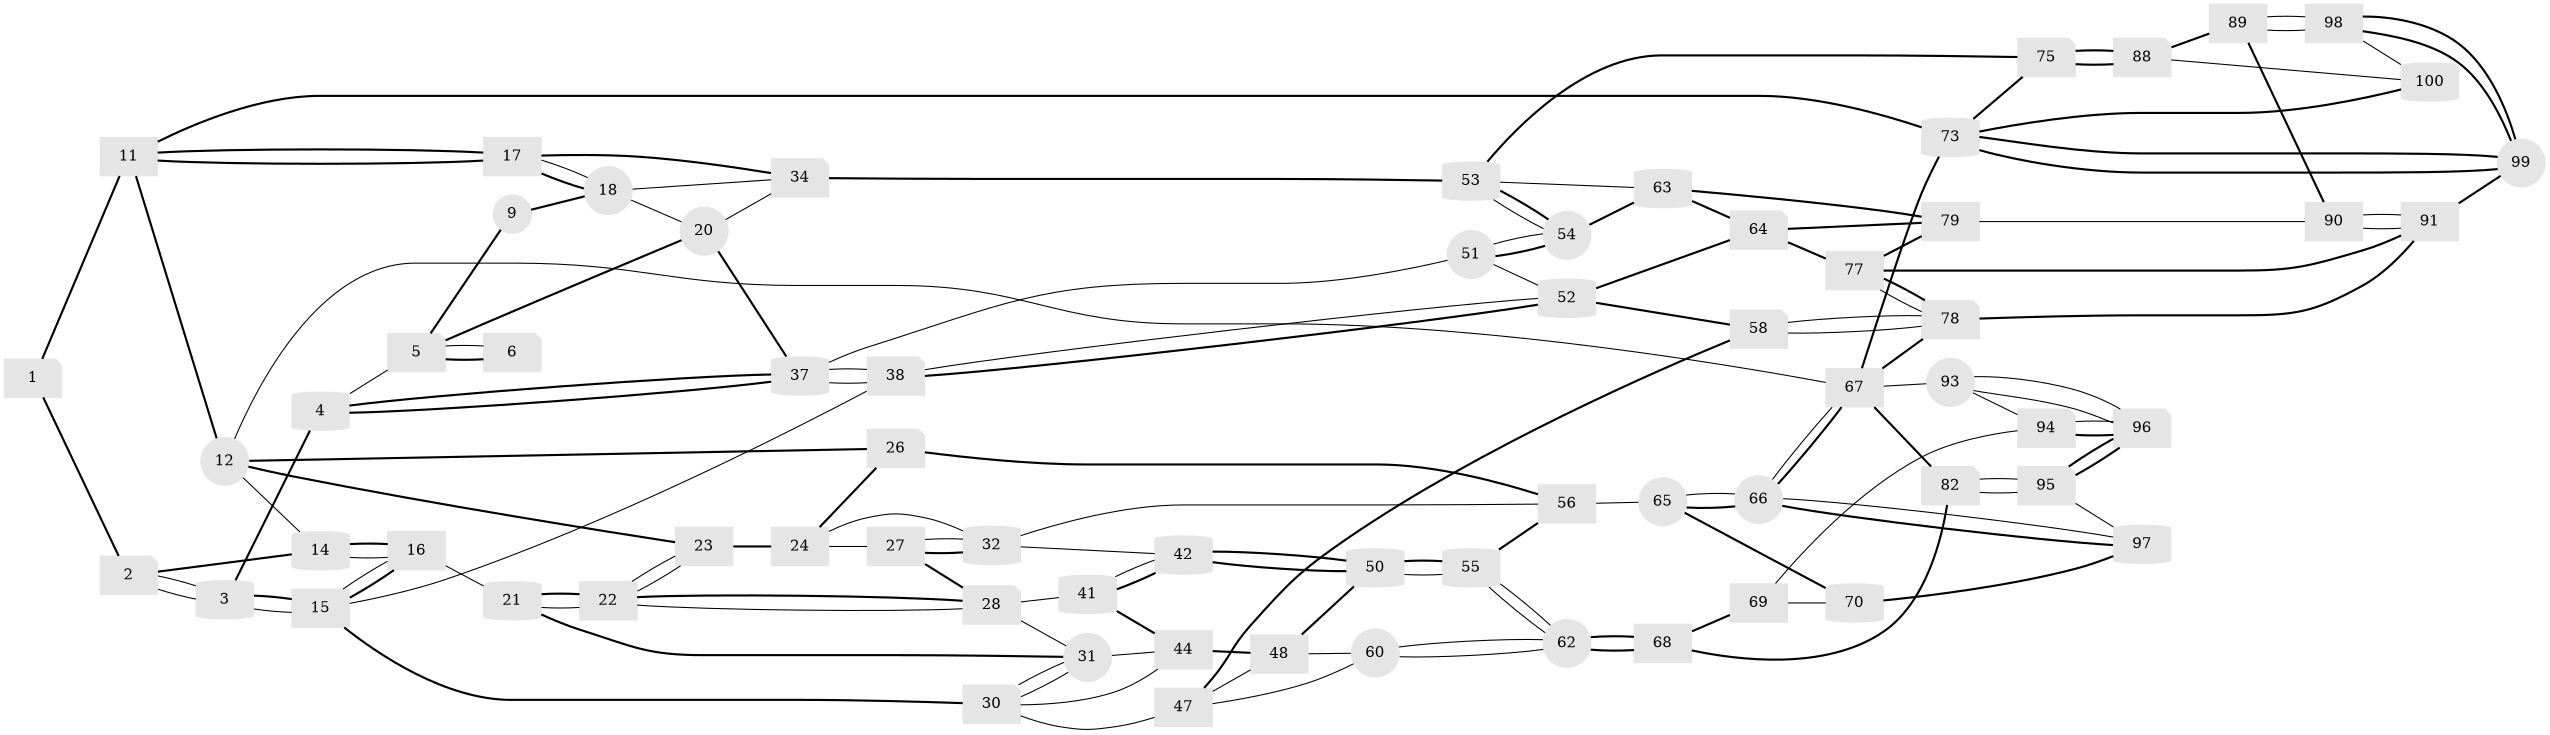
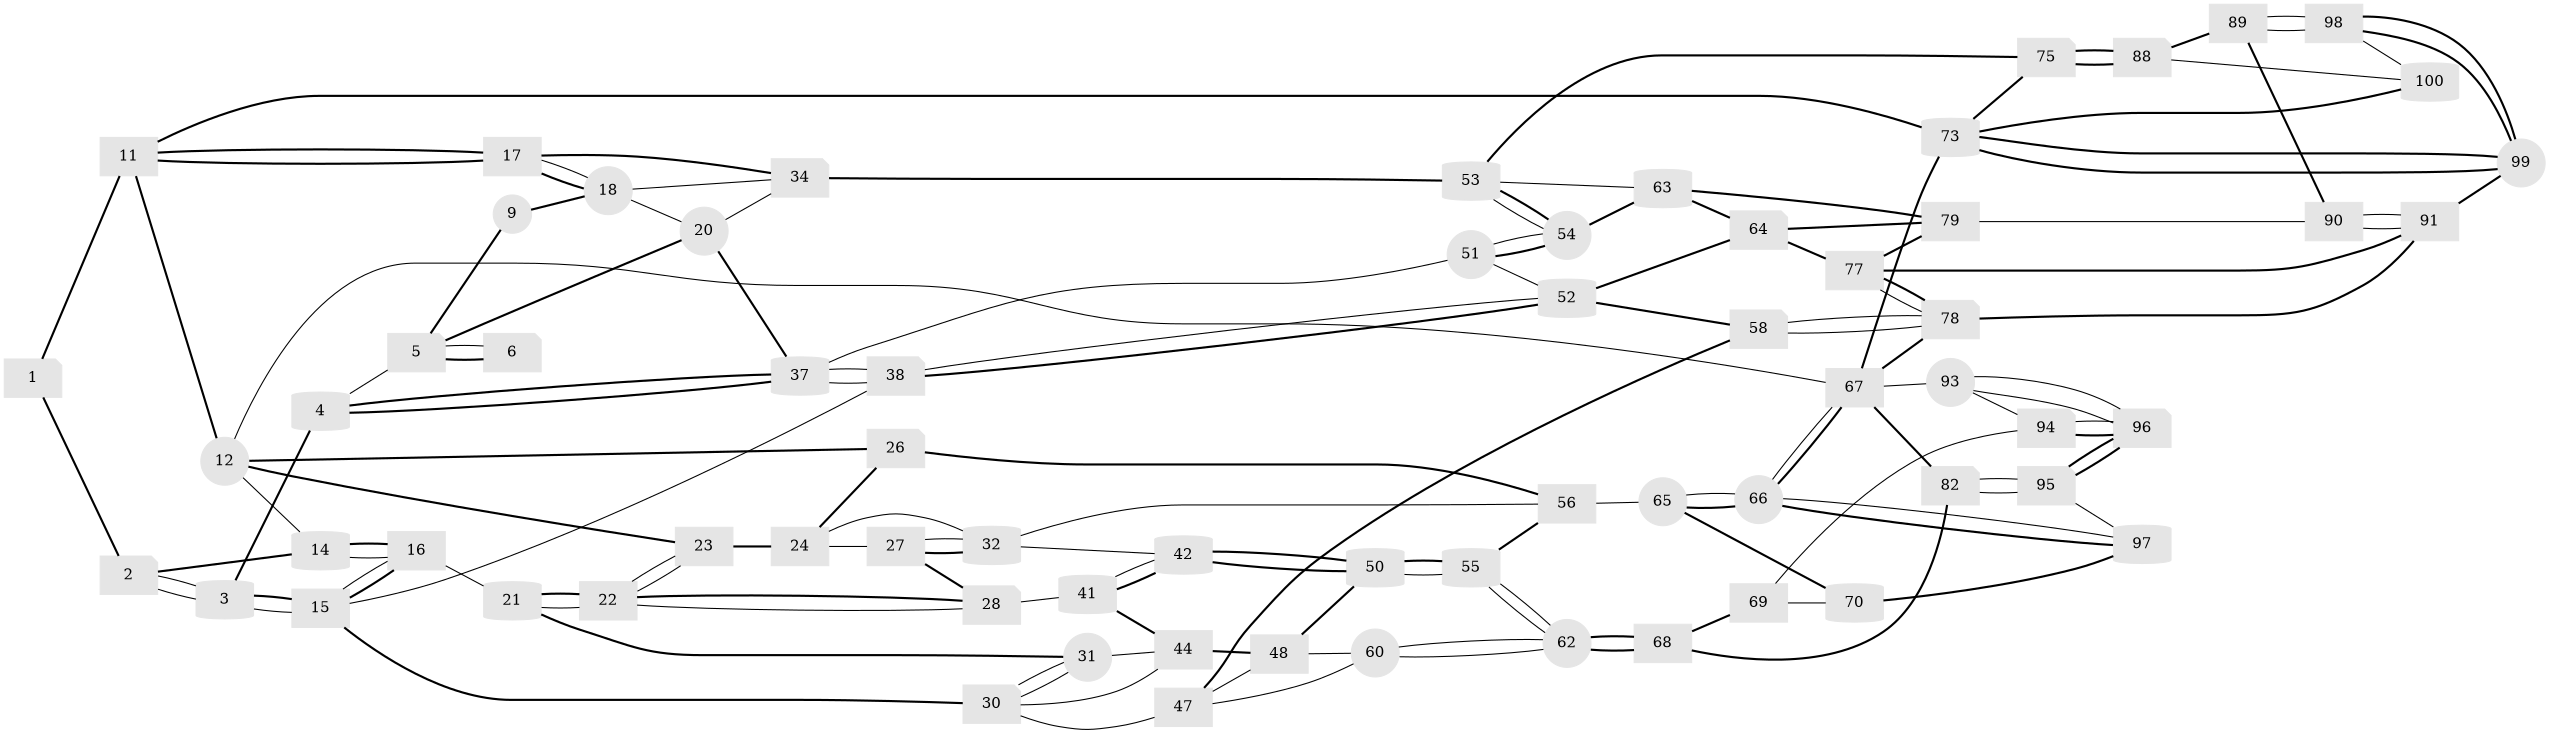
edge "28" -- "31": removed
